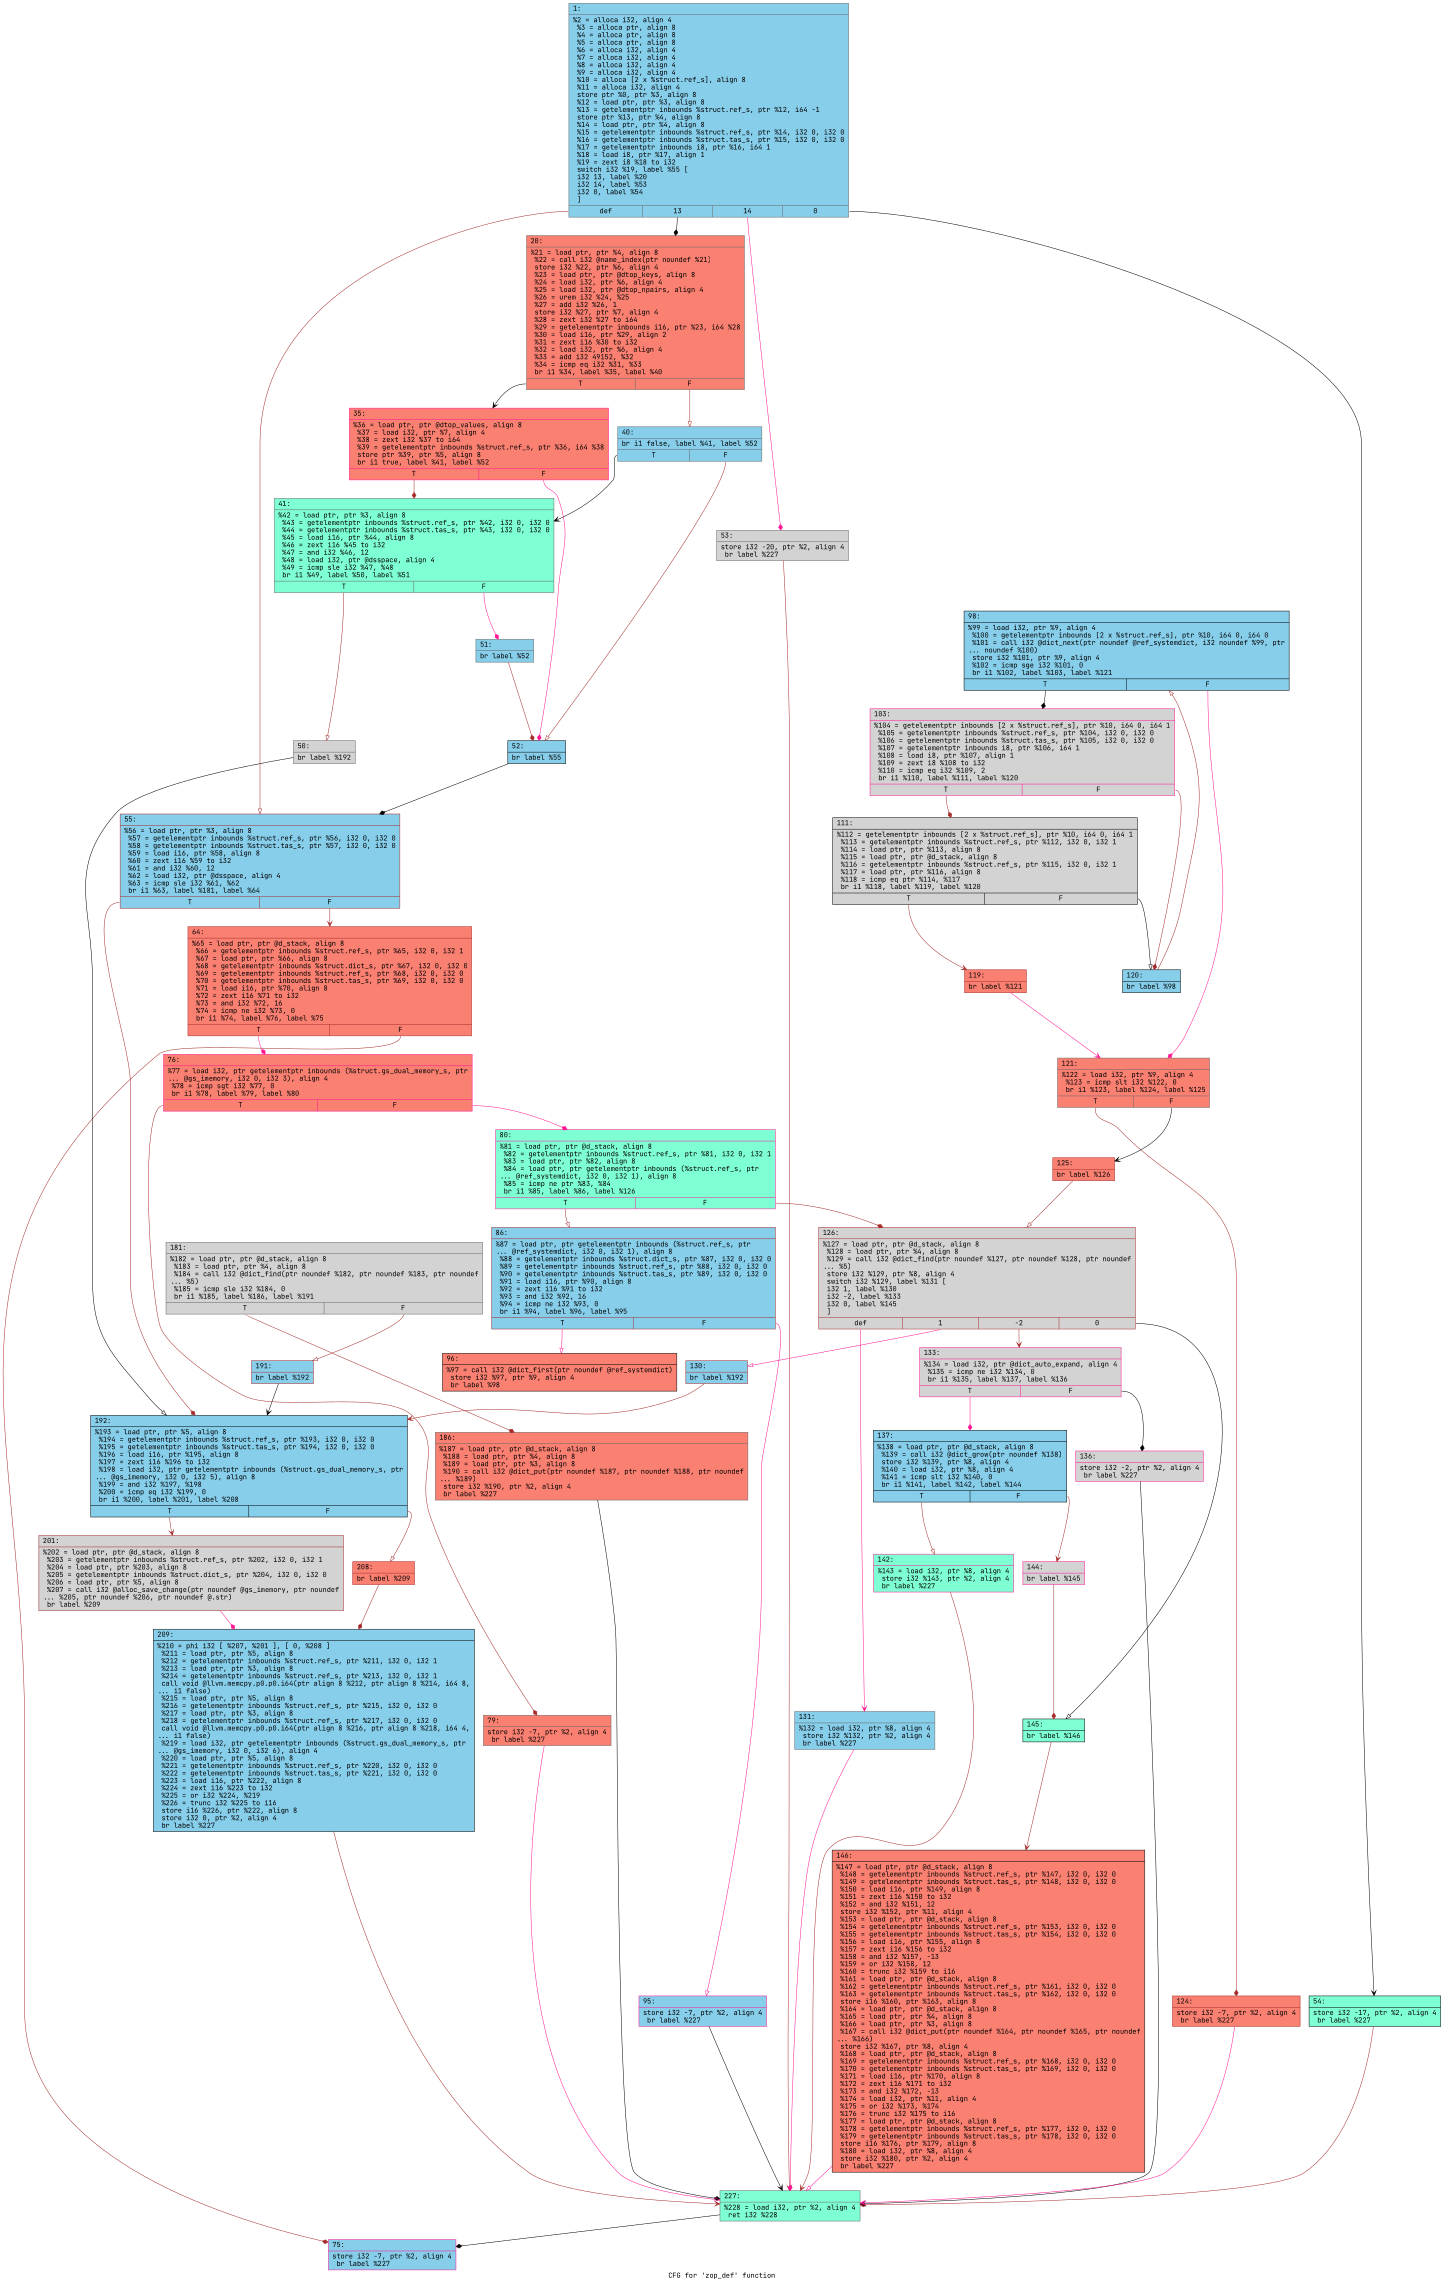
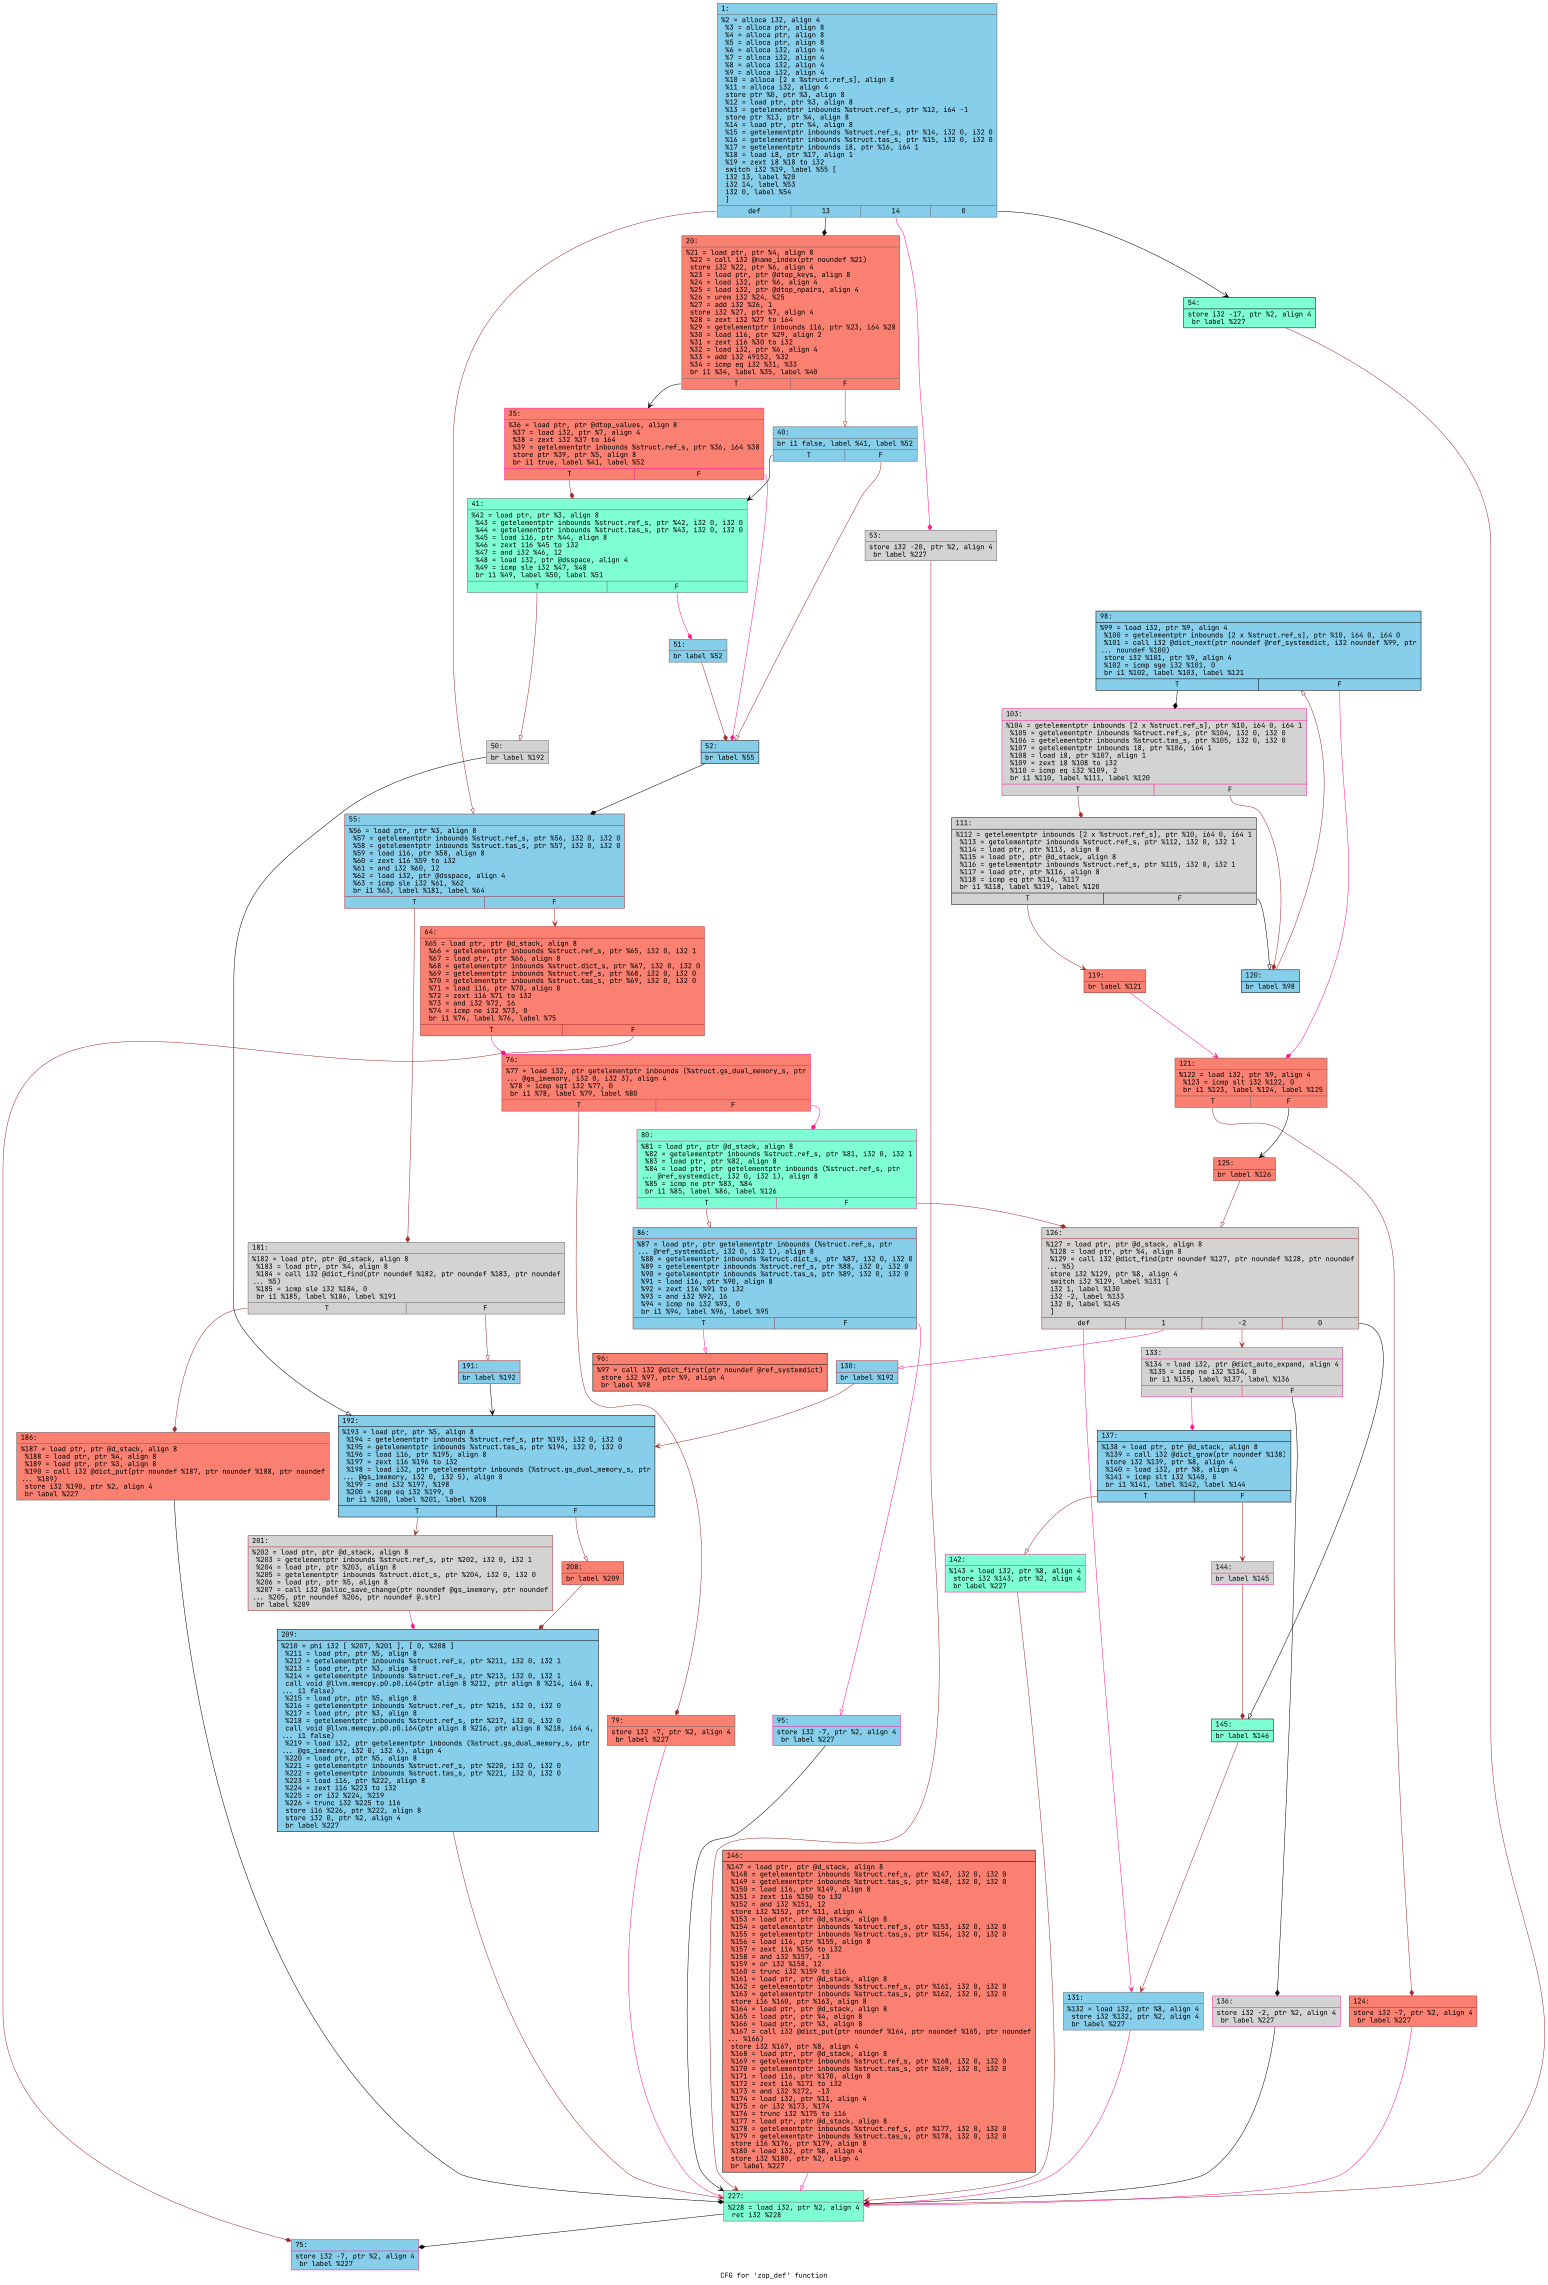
edge "55:" -> "192:": now "55:" -> "181:"
edge "145:" -> "146:": now "145:" -> "131:"
